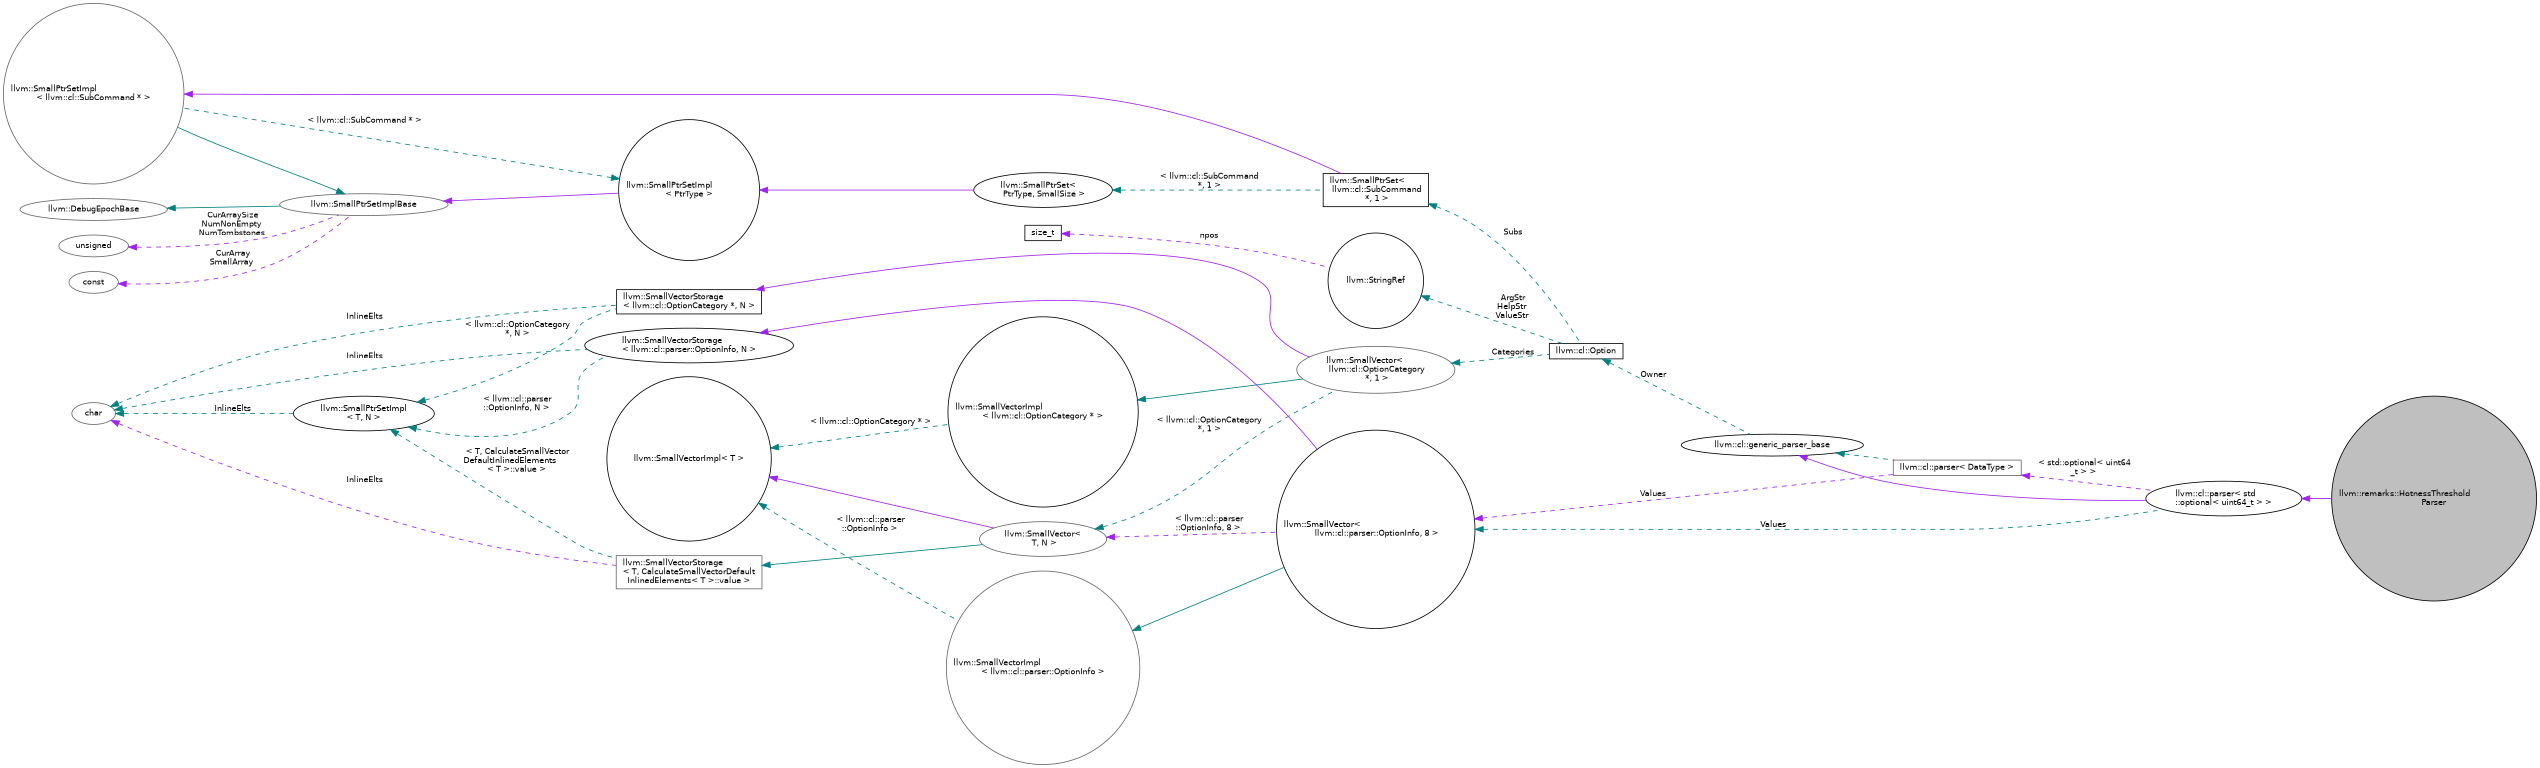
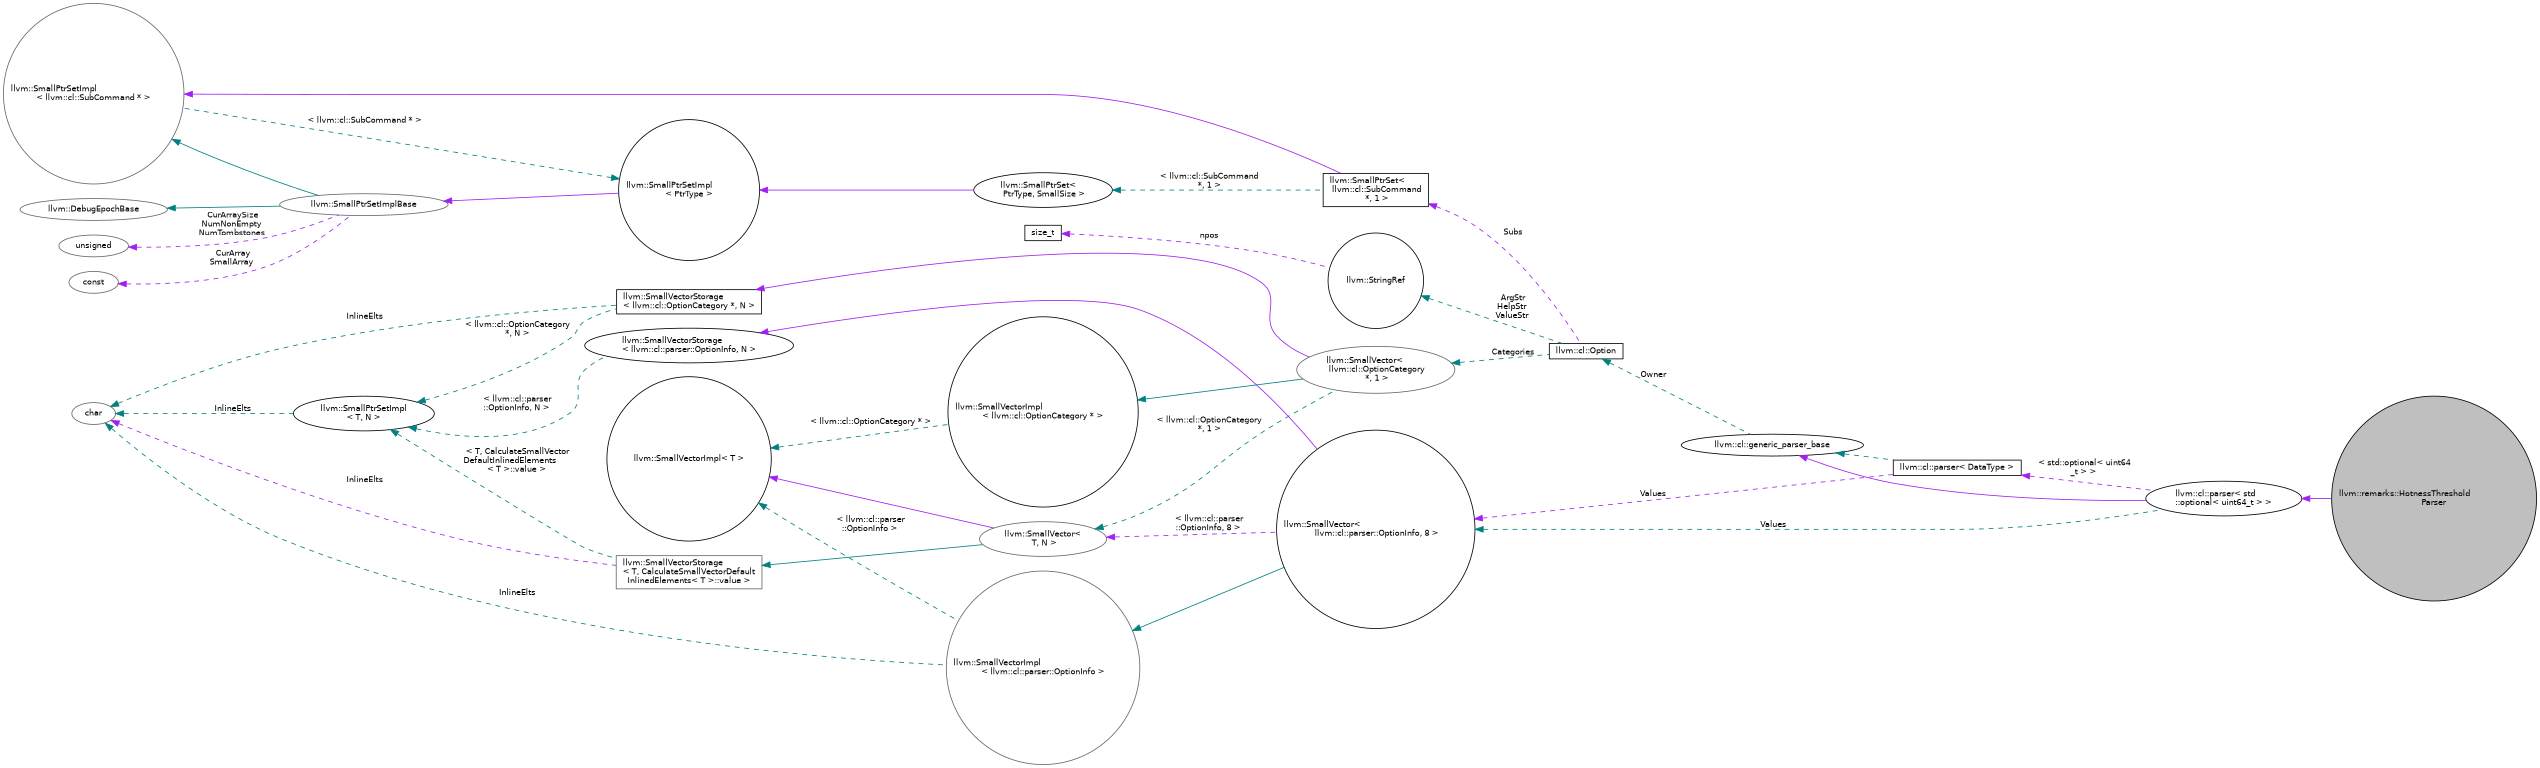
edge "llvm::SmallPtrSetImpl < llvm::cl::SubCommand * >" -> "llvm::SmallPtrSetImplBase": reversed
edge "llvm::cl::Option" -> "llvm::SmallPtrSet< llvm::cl::SubCommand *, 1 >": color teal -> purple
edge "llvm::SmallVectorStorage < llvm::cl::parser::OptionInfo, N >" -> "char": now "llvm::SmallVectorImpl < llvm::cl::parser::OptionInfo >" -> "char"
node "llvm::cl::parser< DataType >": color gray40 -> black
